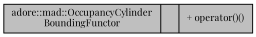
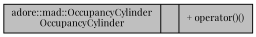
node "adore::mad::OccupancyCylinder": text "BoundingFunctor" -> "OccupancyCylinder"
